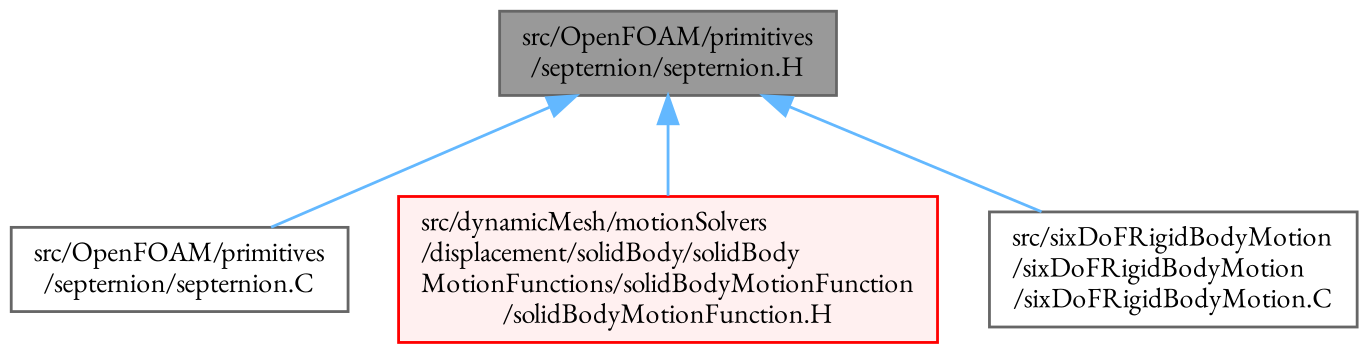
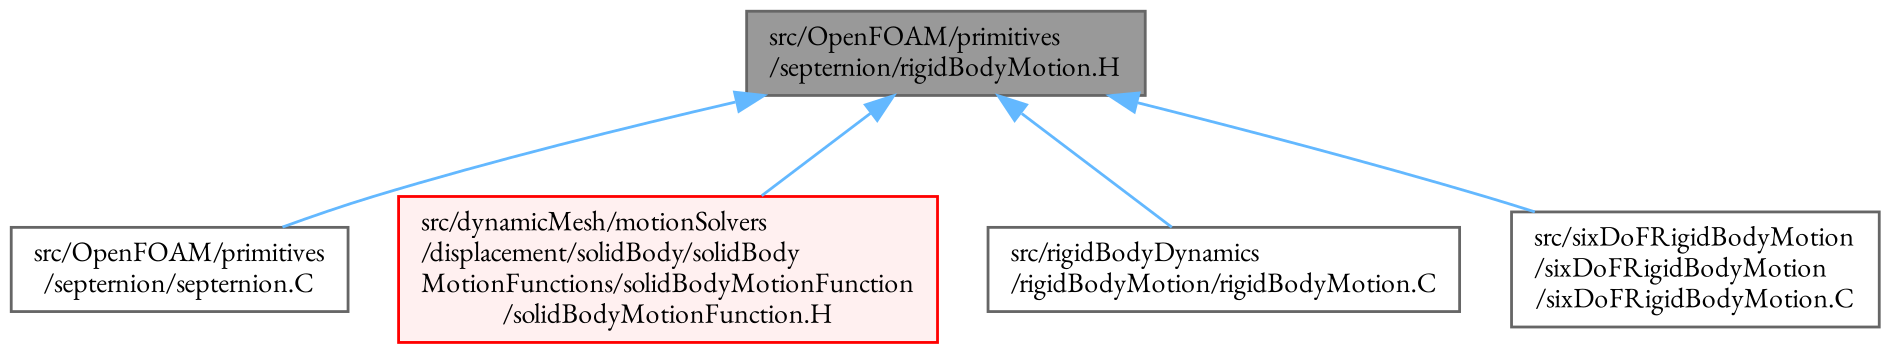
node "src/OpenFOAM/primitives /septernion/septernion.H": label "src/OpenFOAM/primitives /septernion/septernion.H" -> "src/OpenFOAM/primitives /septernion/rigidBodyMotion.H"
node "src/rigidBodyDynamics /rigidBodyMotion/rigidBodyMotion.C": added
